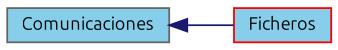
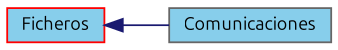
edge "Ficheros" -> "Comunicaciones": reversed
